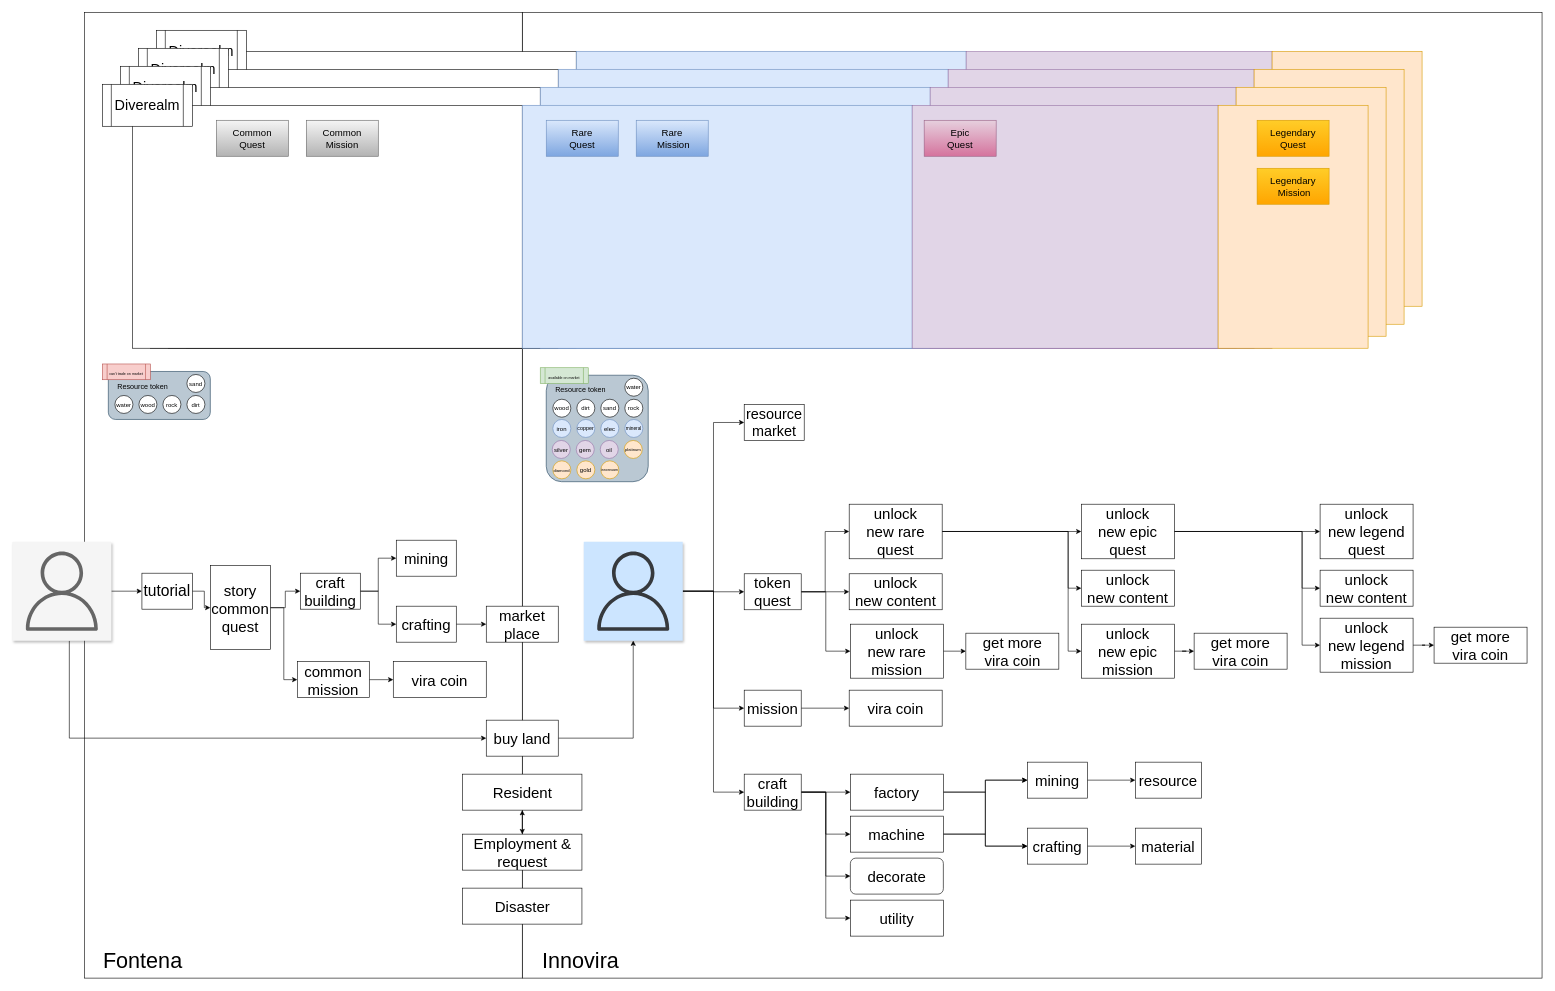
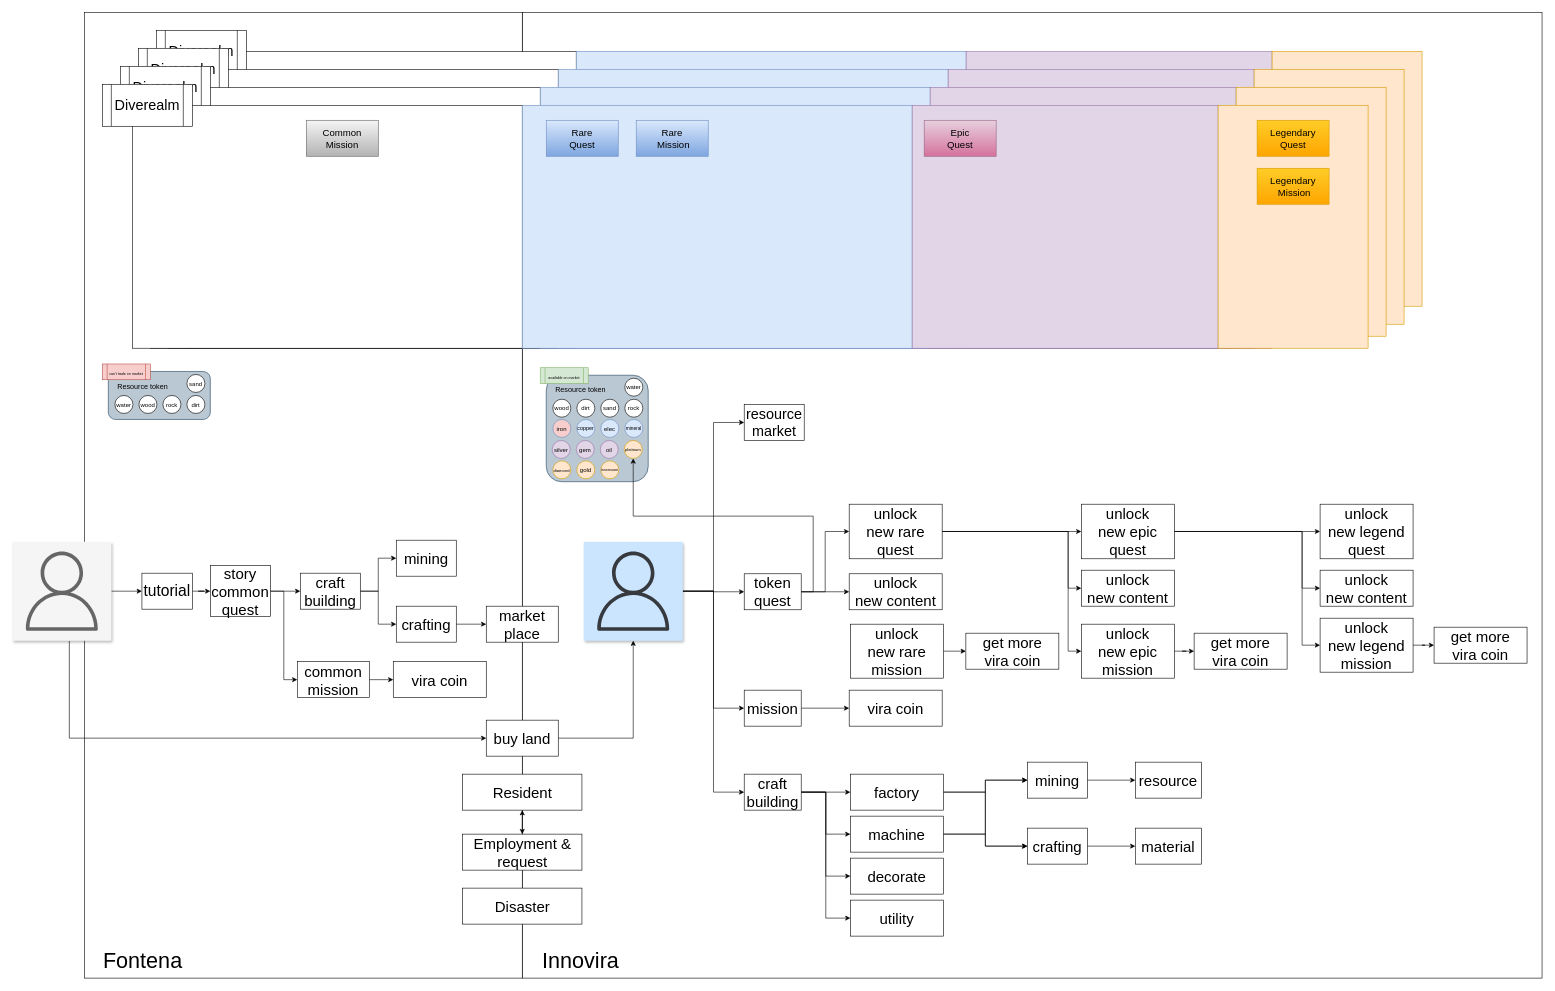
node "Common Quest": removed
node "iron": fillcolor #dae8fc -> #f8cecc
node "story common quest": size 60x84 -> 60x51
edge "token quest" -> "unlock new rare mission": now "token quest" -> "platinum"
node "decorate": shape rounded rectangle -> rectangle
